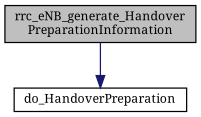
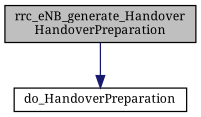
node "rrc_eNB_generate_Handover PreparationInformation": label "rrc_eNB_generate_Handover PreparationInformation" -> "rrc_eNB_generate_Handover HandoverPreparation"
